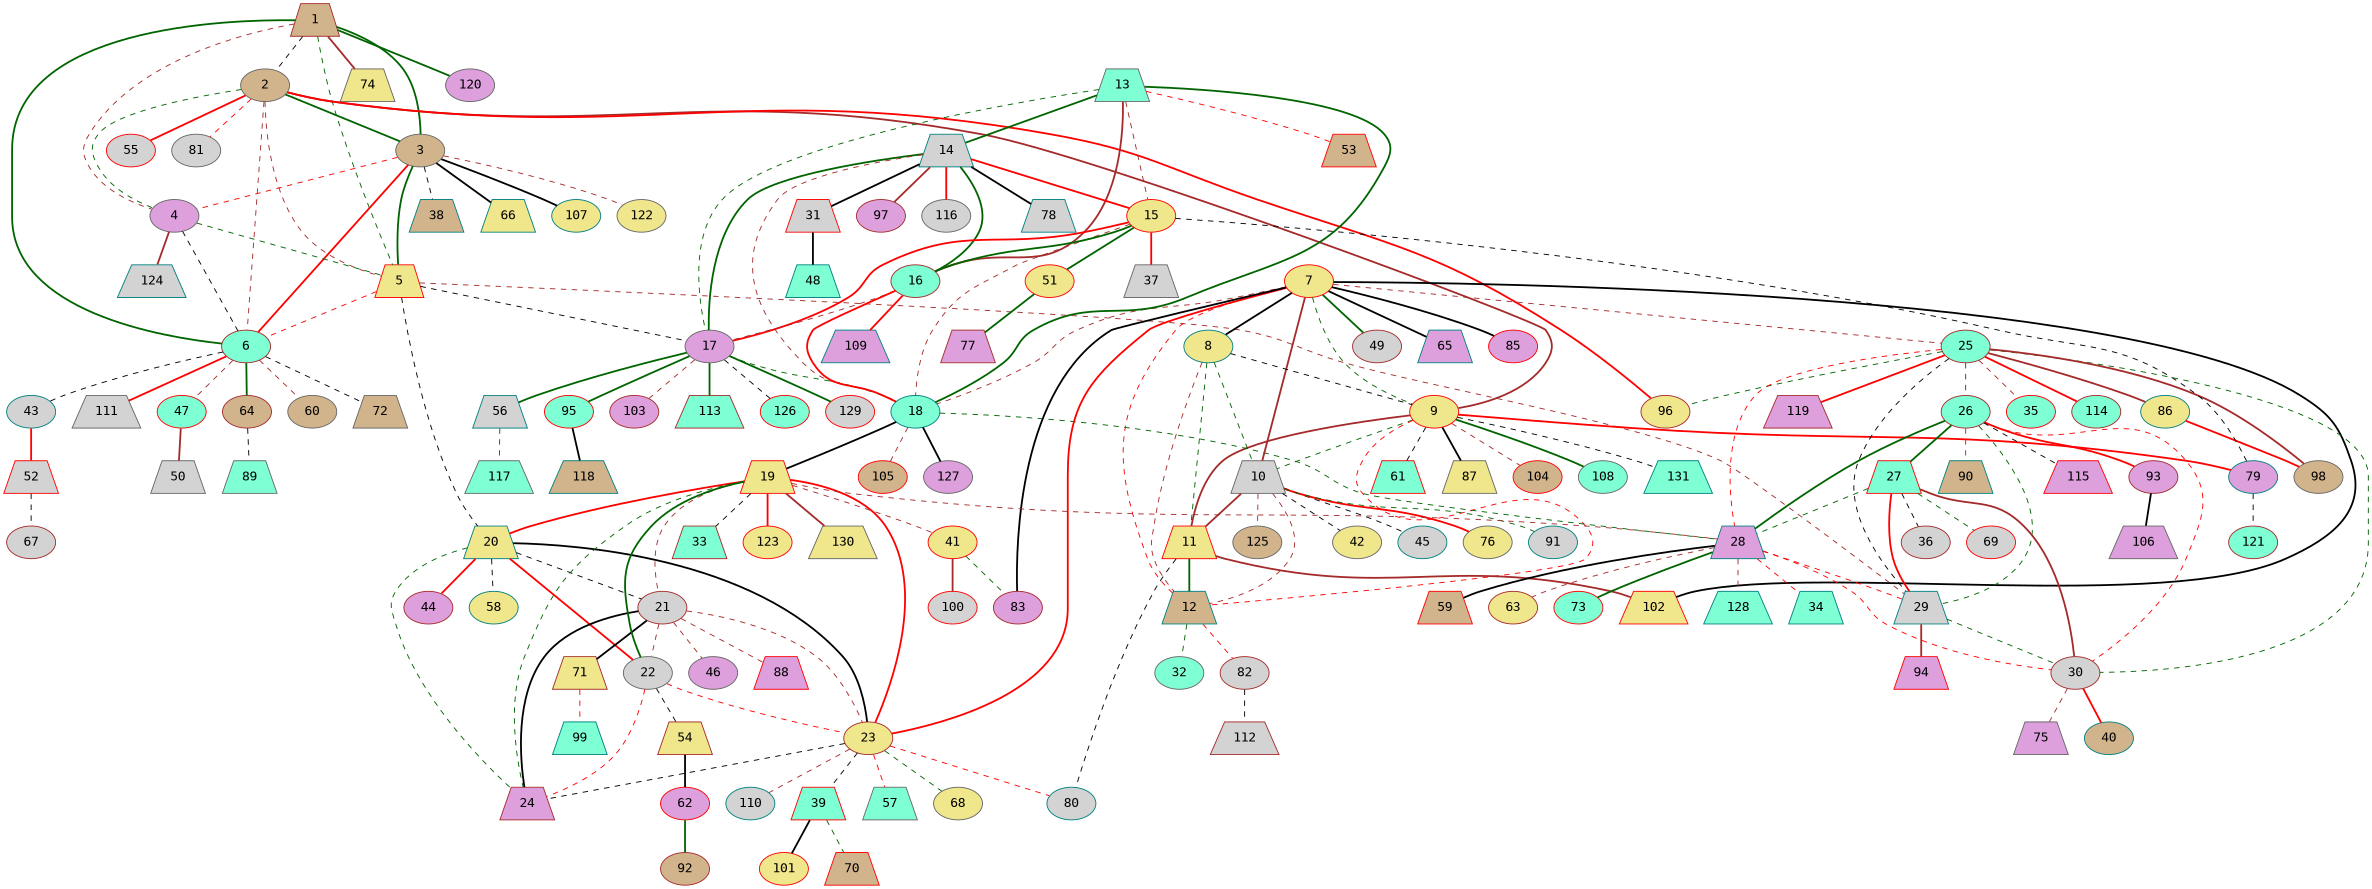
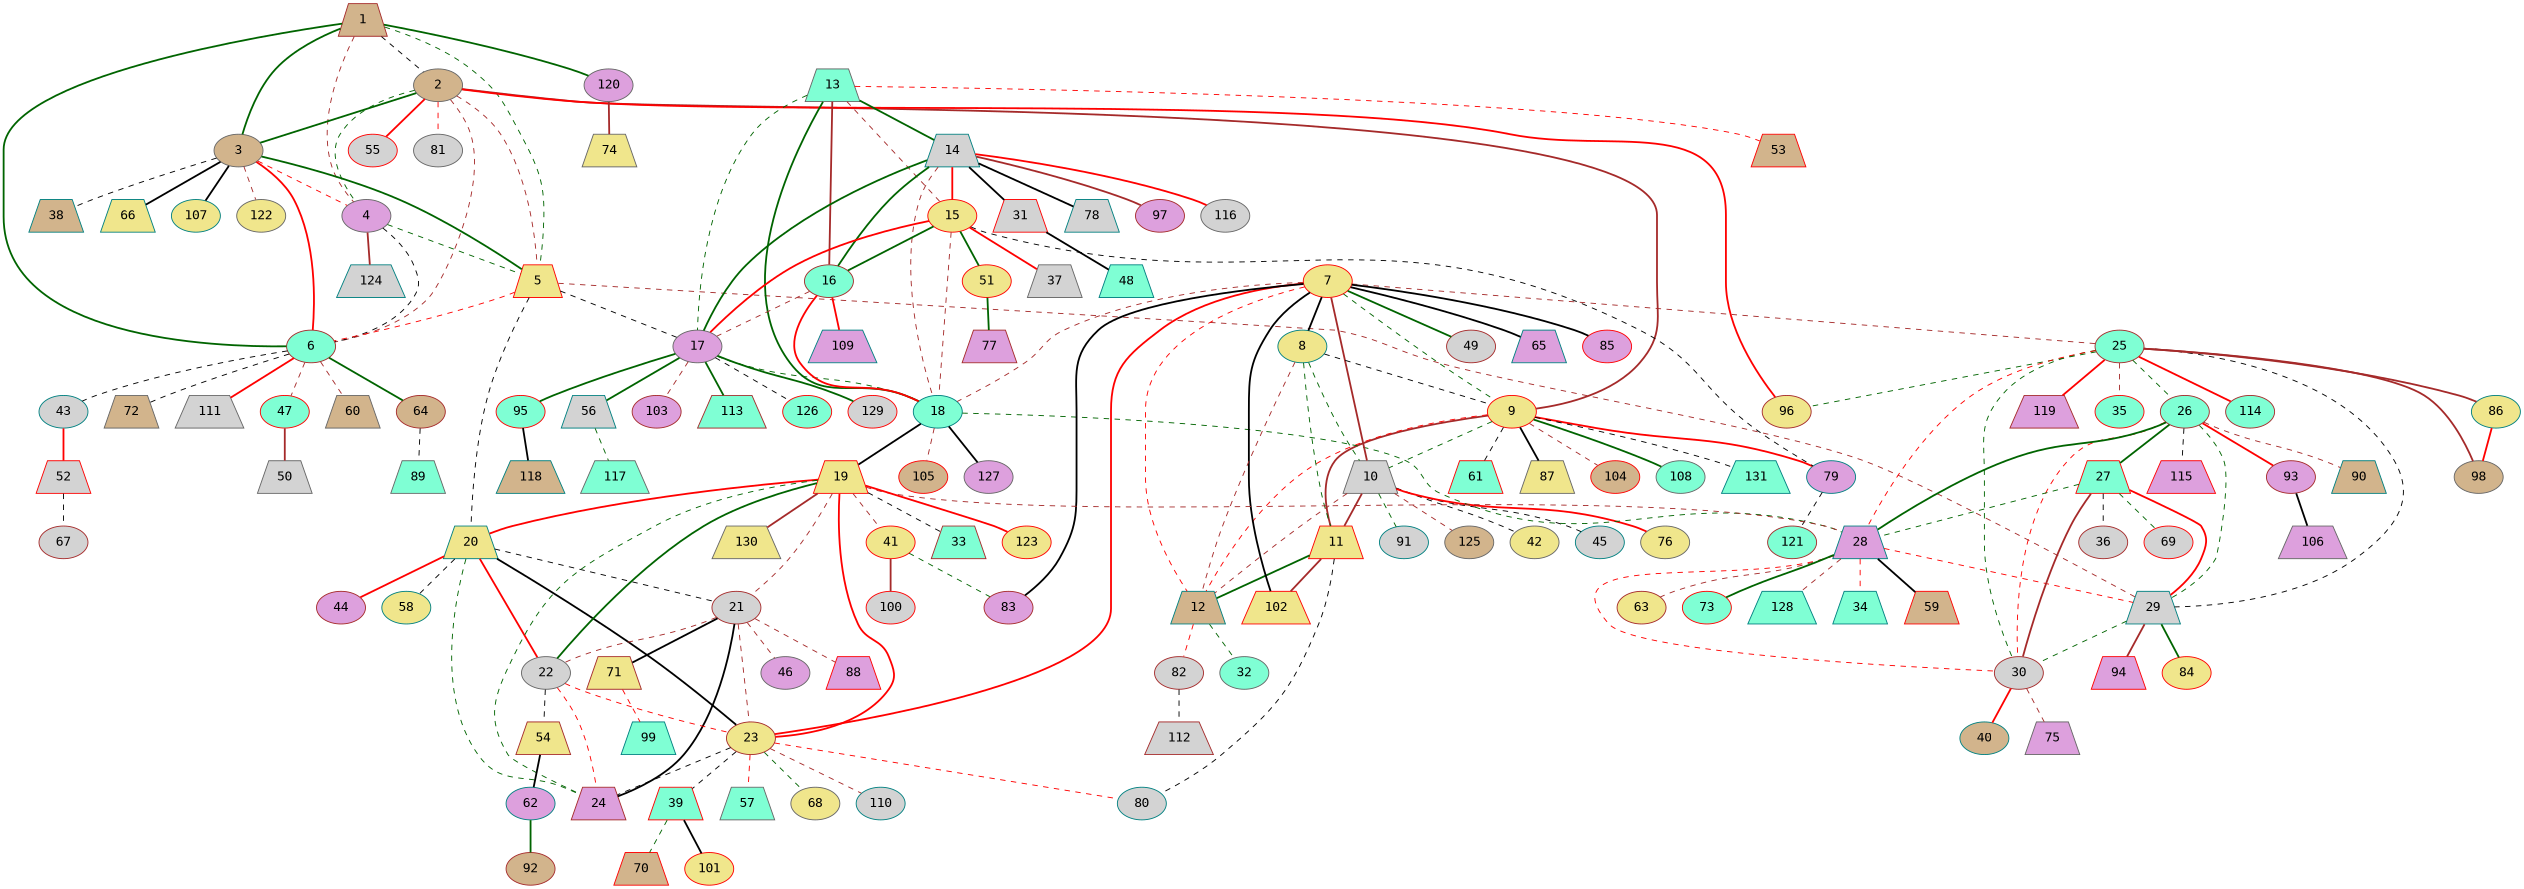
edge "1" -- "74": now "120" -- "74"
node "60": shape ellipse -> trapezium
node "84": added
node "62": color red -> teal
